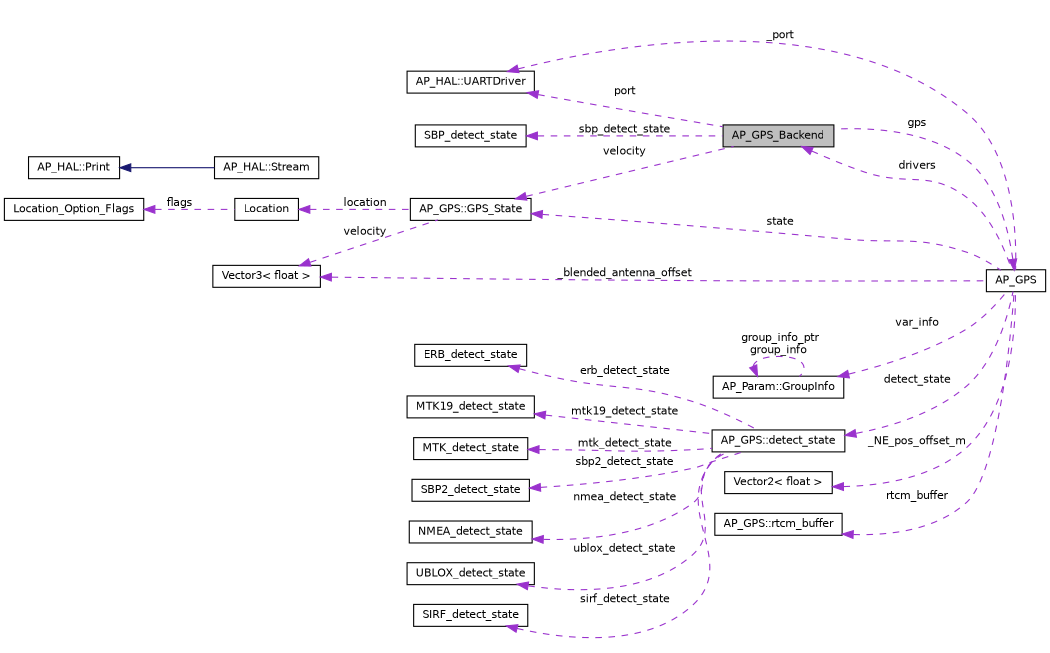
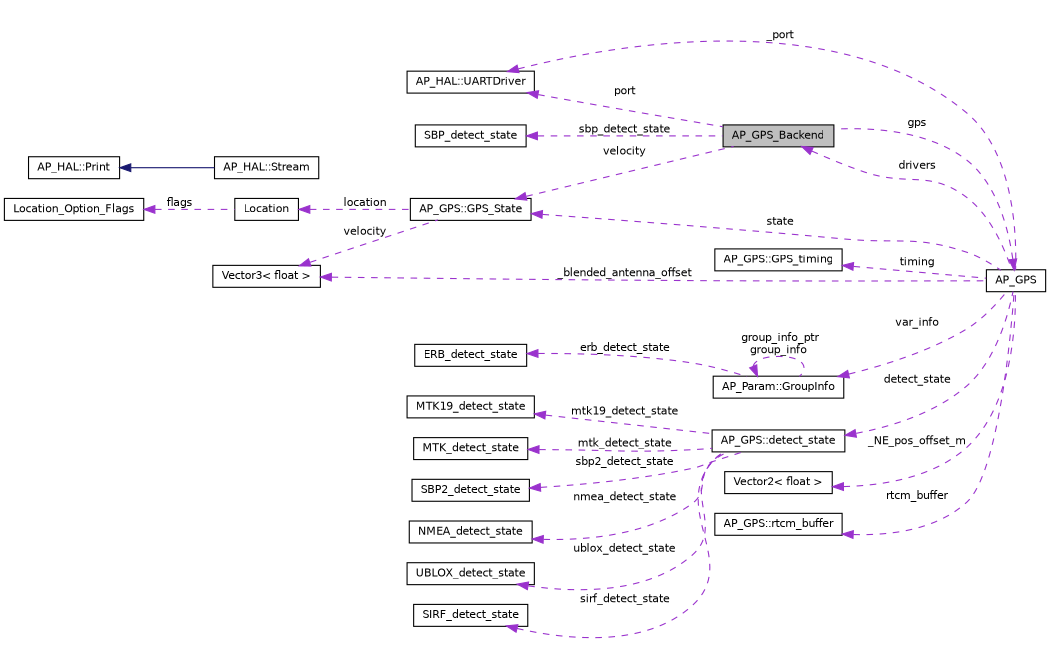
node "AP_GPS::GPS_timing": added
edge "AP_GPS::detect_state" -> "ERB_detect_state": now "AP_Param::GroupInfo" -> "ERB_detect_state"
